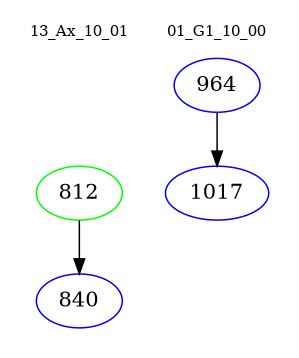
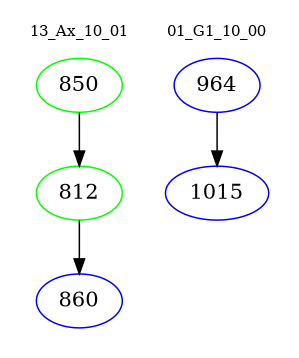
node "850": added
node "1017": label "1017" -> "1015"
node "840": label "840" -> "860"
